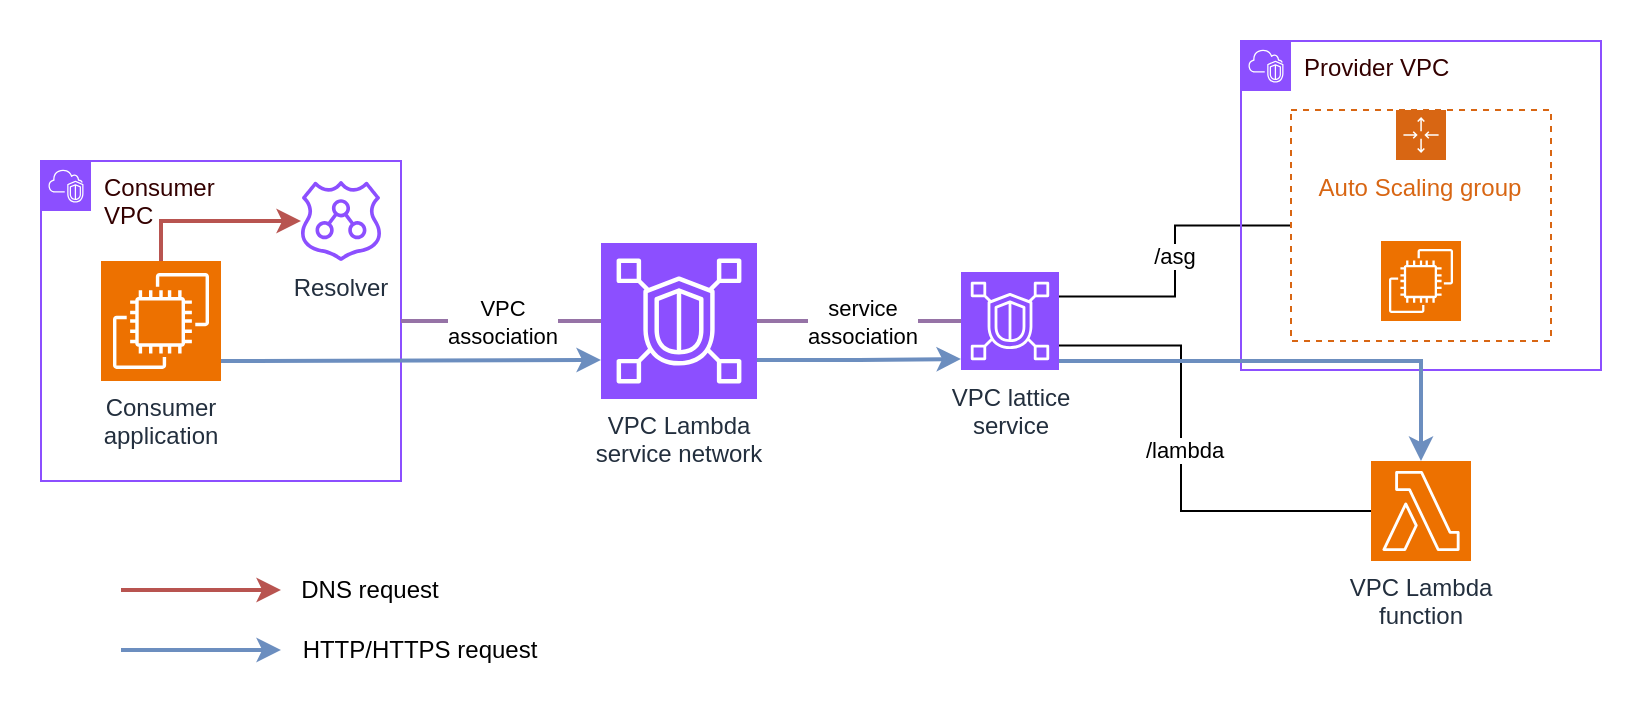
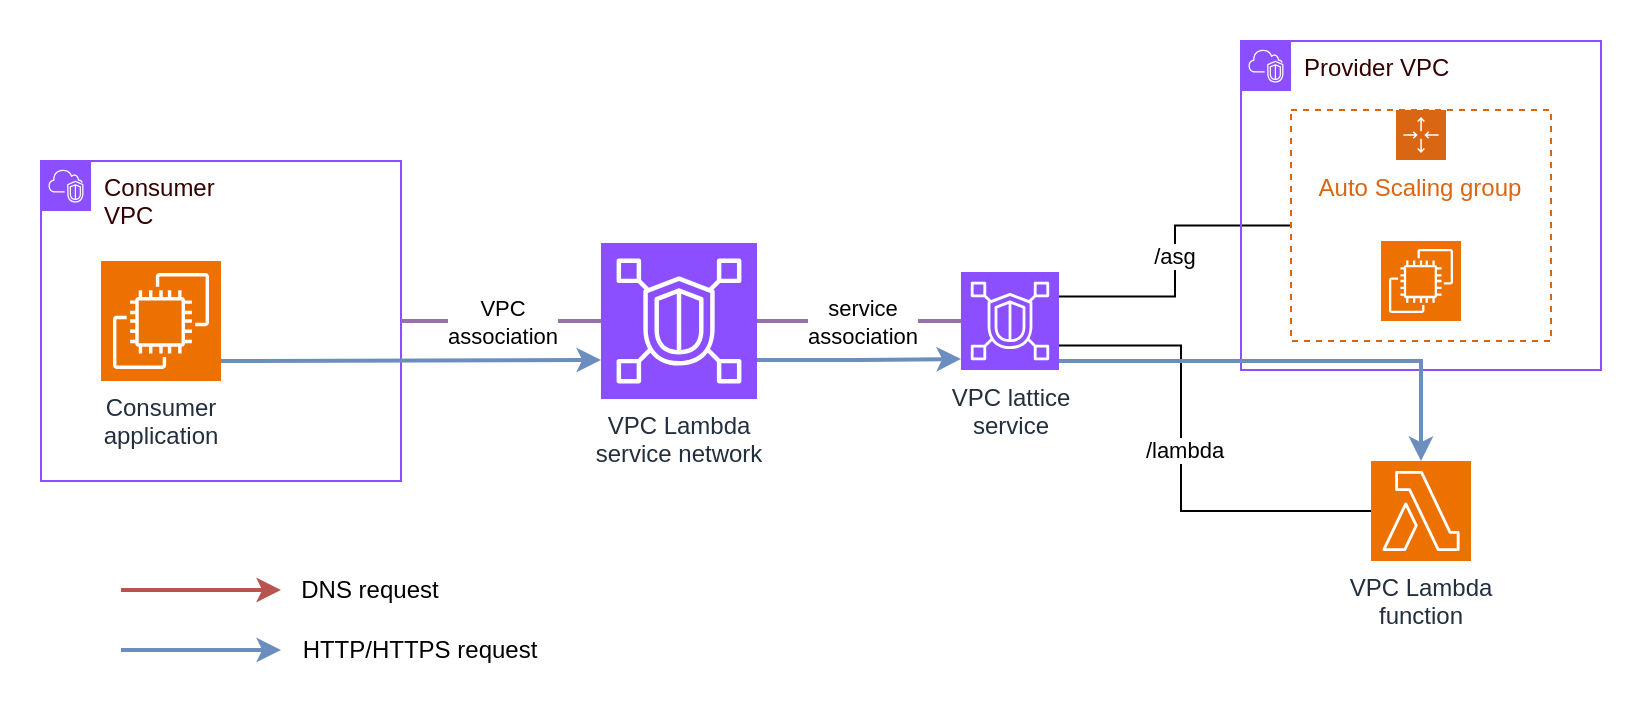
edge "Consumer application" -> "Resolver": removed
node "Resolver": removed
